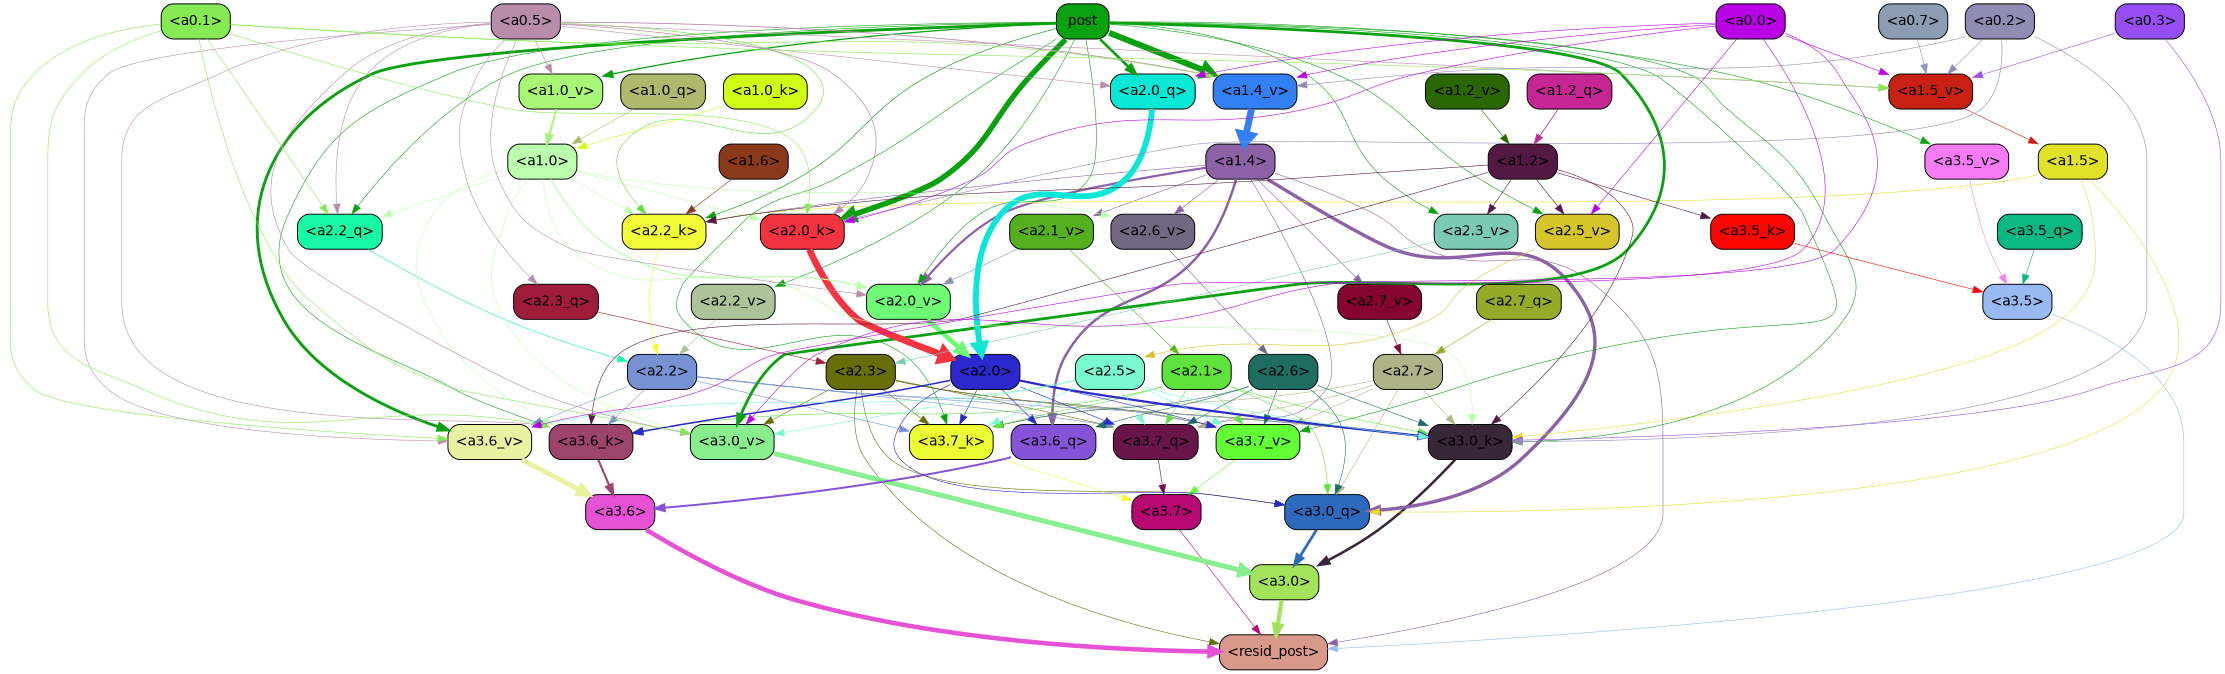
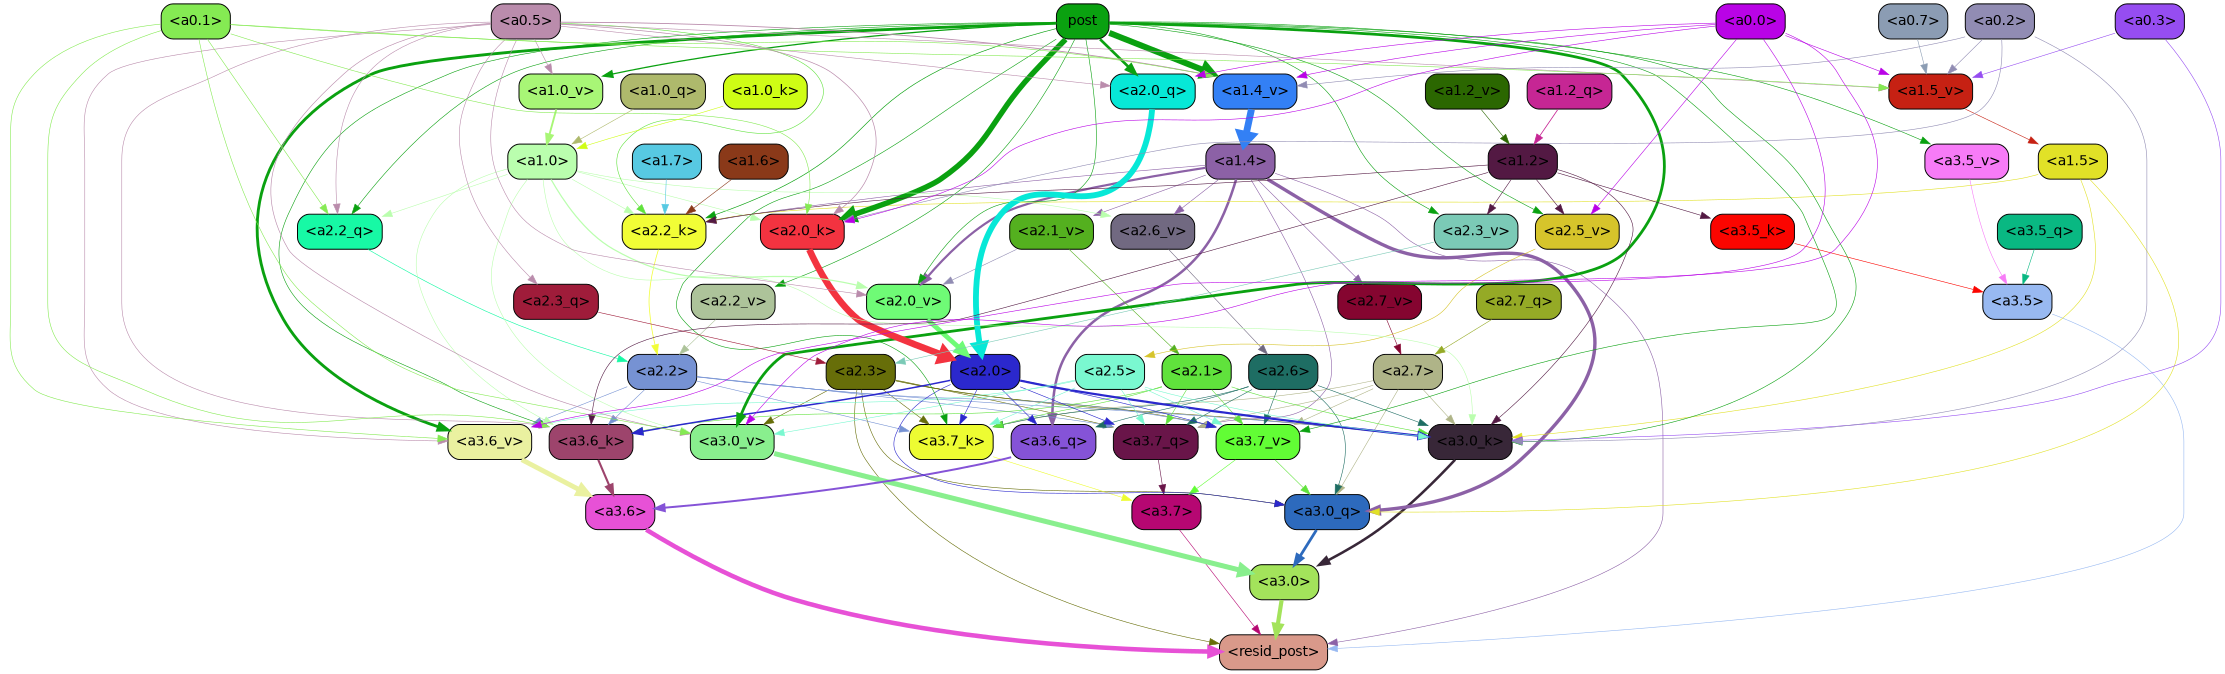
node "<a1.7>": added
edge "<a2.1>" -> "<a3.0_q>": now "<a3.7_v>" -> "<a3.0_q>"
